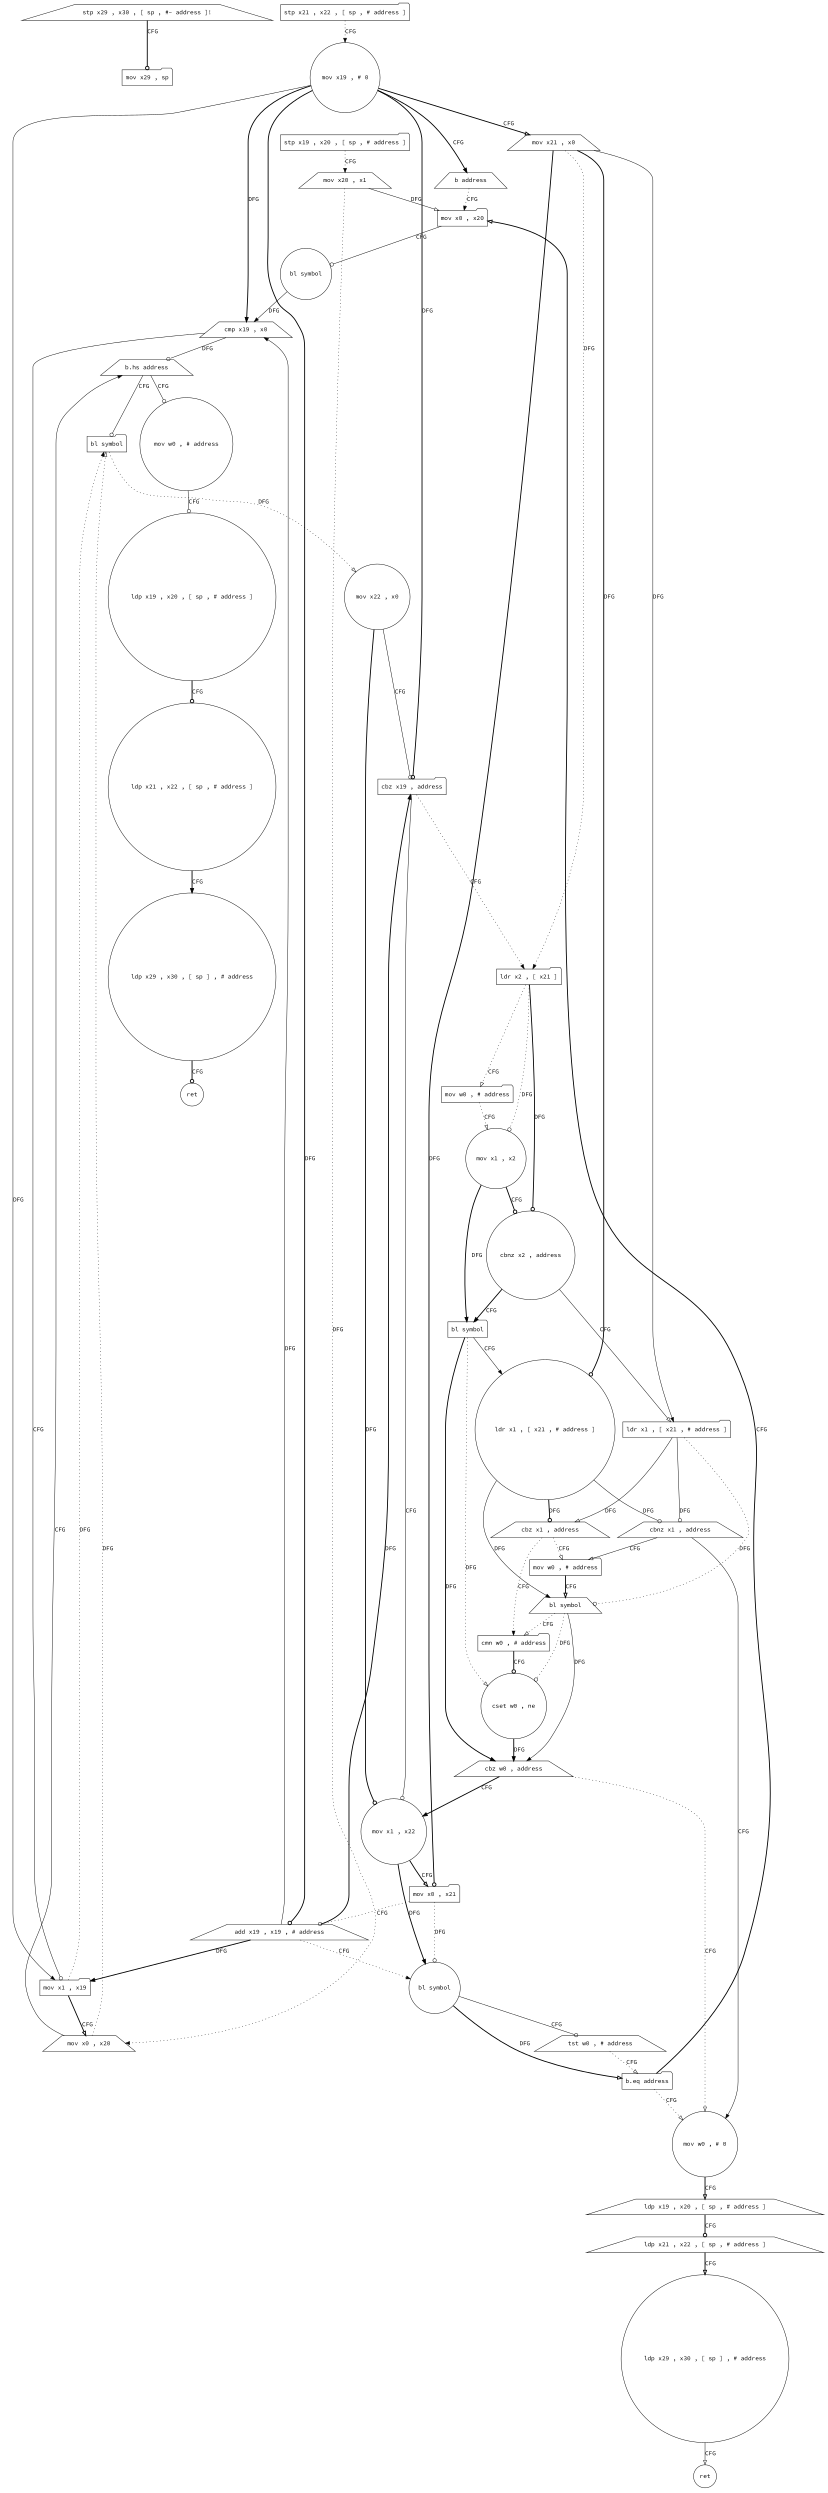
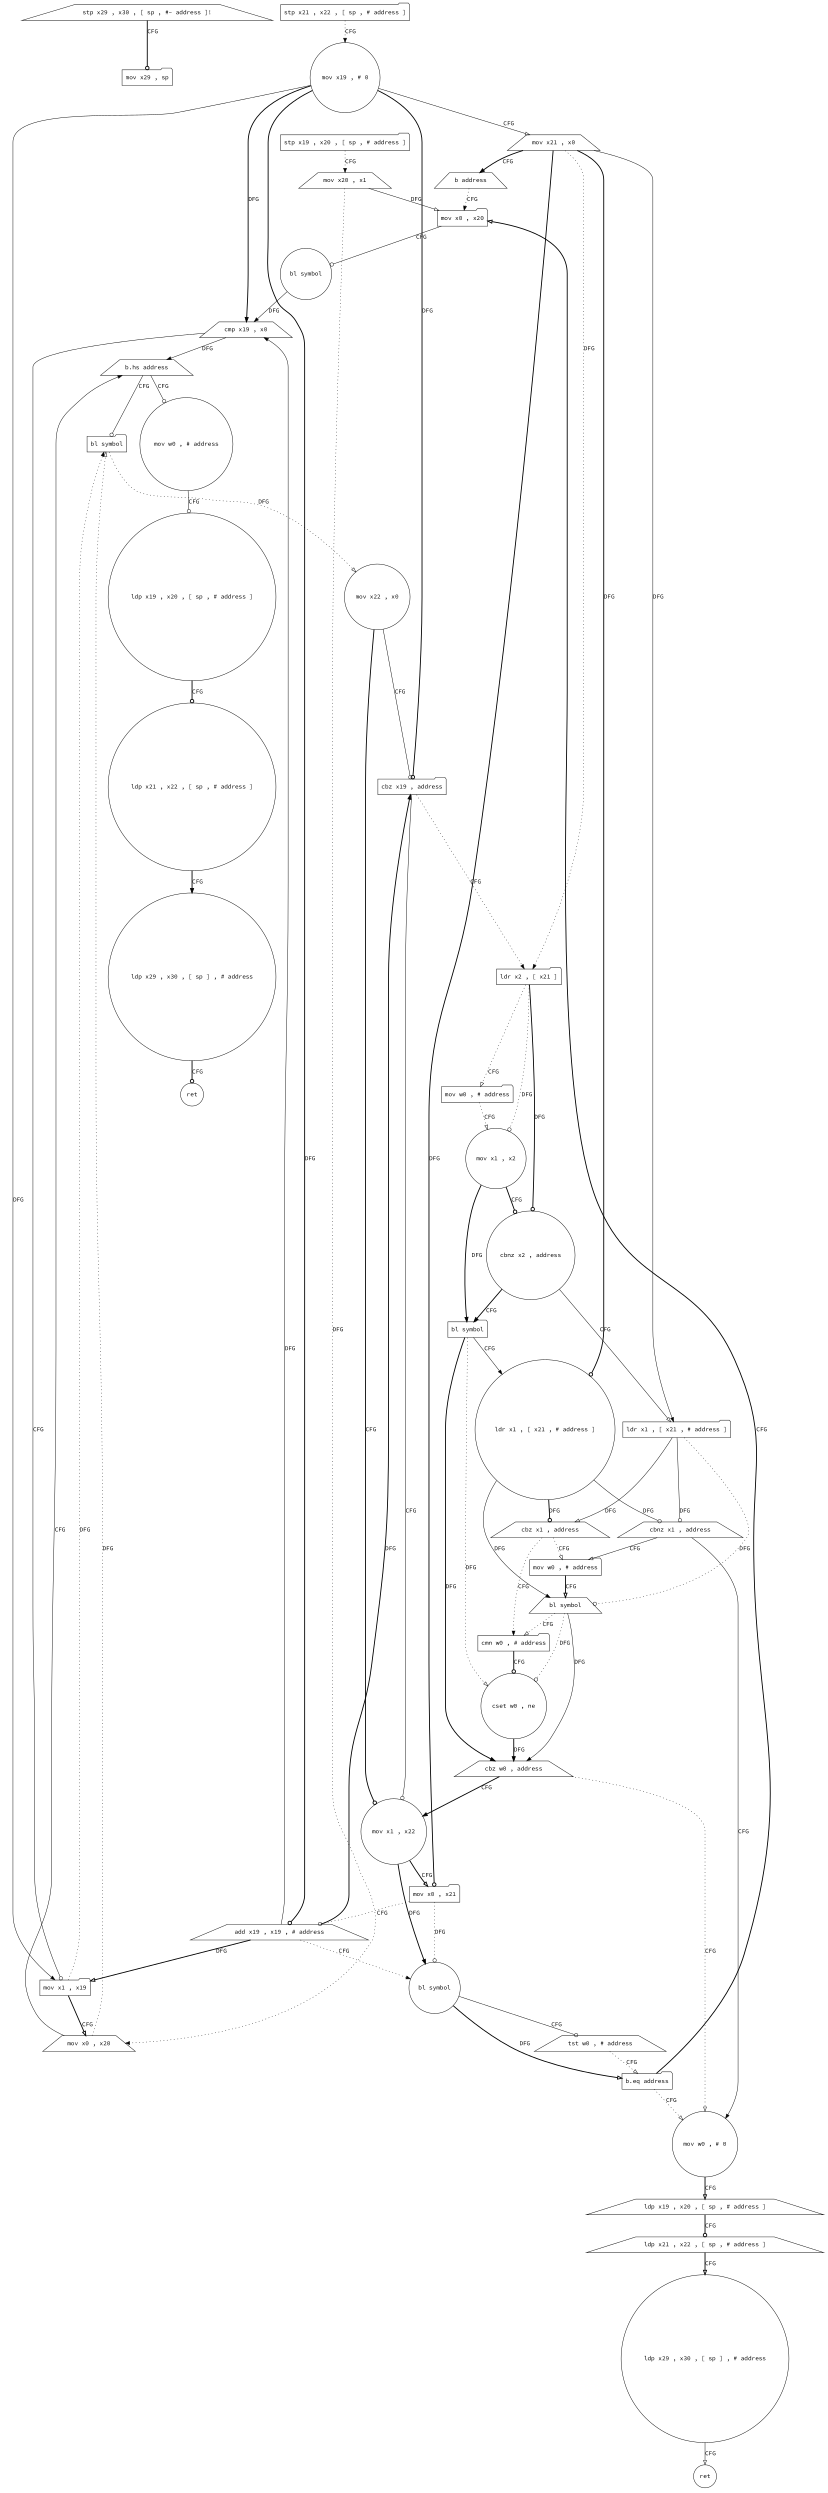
edge "mov x19 , # 0" -> "mov x21 , x0": style bold -> solid
edge "mov x19 , # 0" -> "b address": now "mov x21 , x0" -> "b address"
edge "cmp x19 , x0" -> "b.hs address": arrowhead odot -> normal
edge "mov x22 , x0" -> "mov x1 , x22": label "DFG" -> "CFG"
edge "add x19 , x19 , # address" -> "mov x1 , x19": arrowhead normal -> onormal
